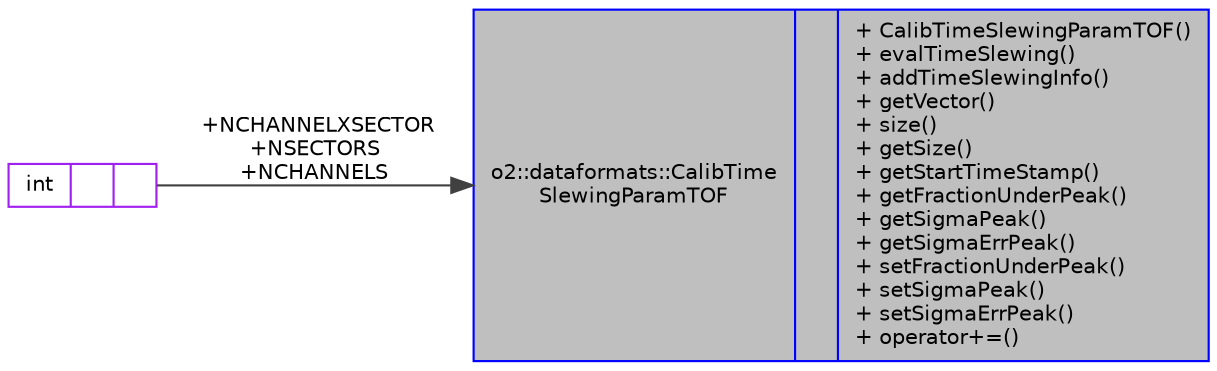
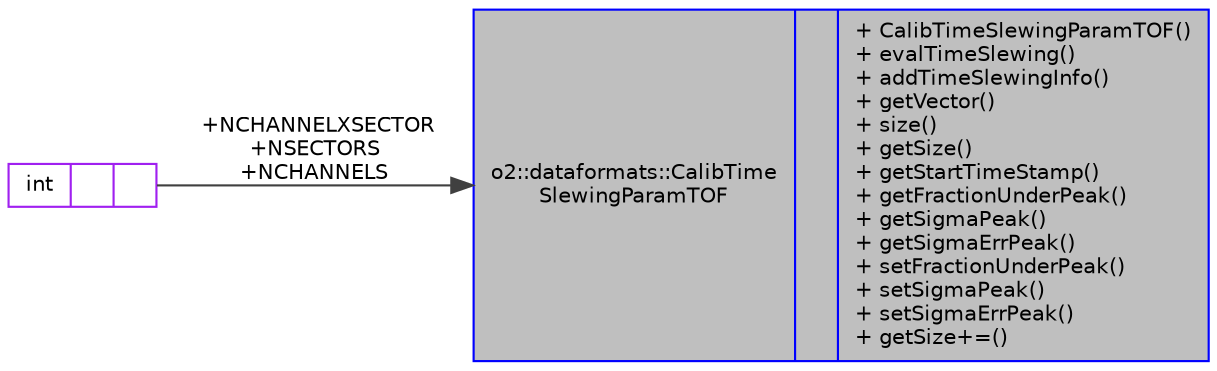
node "o2::dataformats::CalibTime": text "+ operator+=()" -> "+ getSize+=()"
